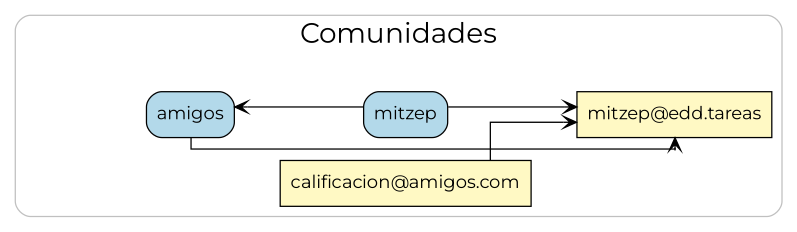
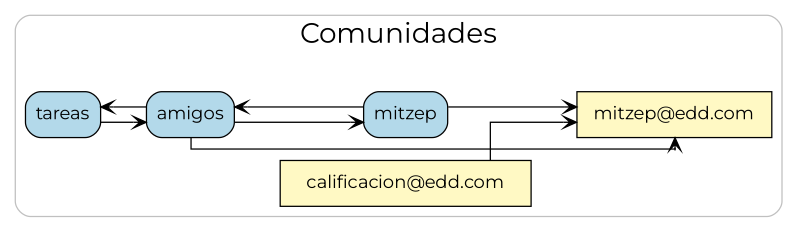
node "tareas": added
node "mitzep@edd.tareas": label "mitzep@edd.tareas" -> "mitzep@edd.com"
edge "amigos" -> "mitzep": added
node "calificacion@amigos.com": label "calificacion@amigos.com" -> "calificacion@edd.com"
